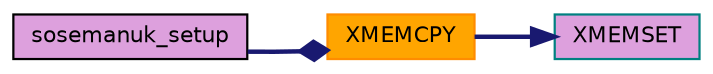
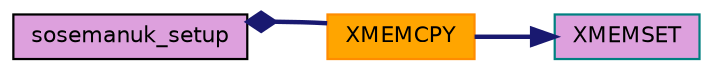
edge "sosemanuk_setup" -> "XMEMCPY": reversed
